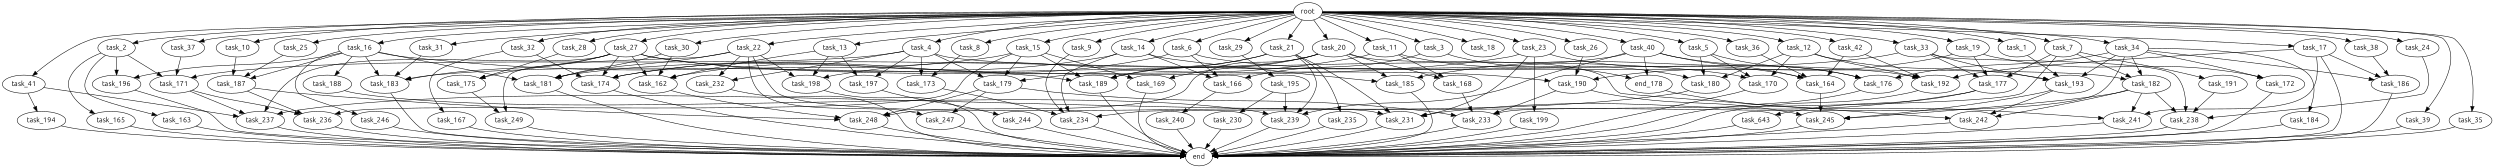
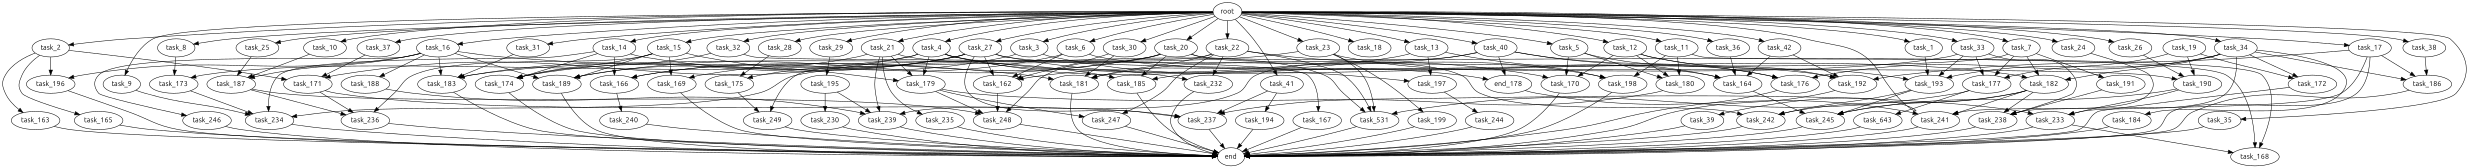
edge "root" -> "task_19": removed
edge "task_168" -> "task_233": reversed
node "task_231": label "task_231" -> "task_531"
